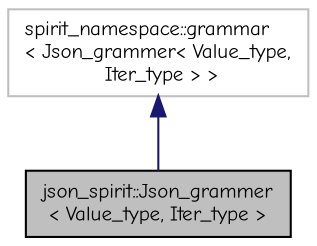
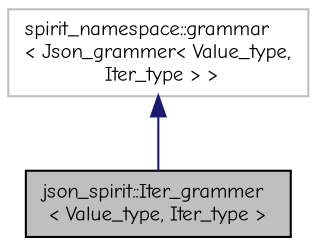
node "json_spirit::Json_grammer < Value_type, Iter_type >": label "json_spirit::Json_grammer < Value_type, Iter_type >" -> "json_spirit::Iter_grammer < Value_type, Iter_type >"
